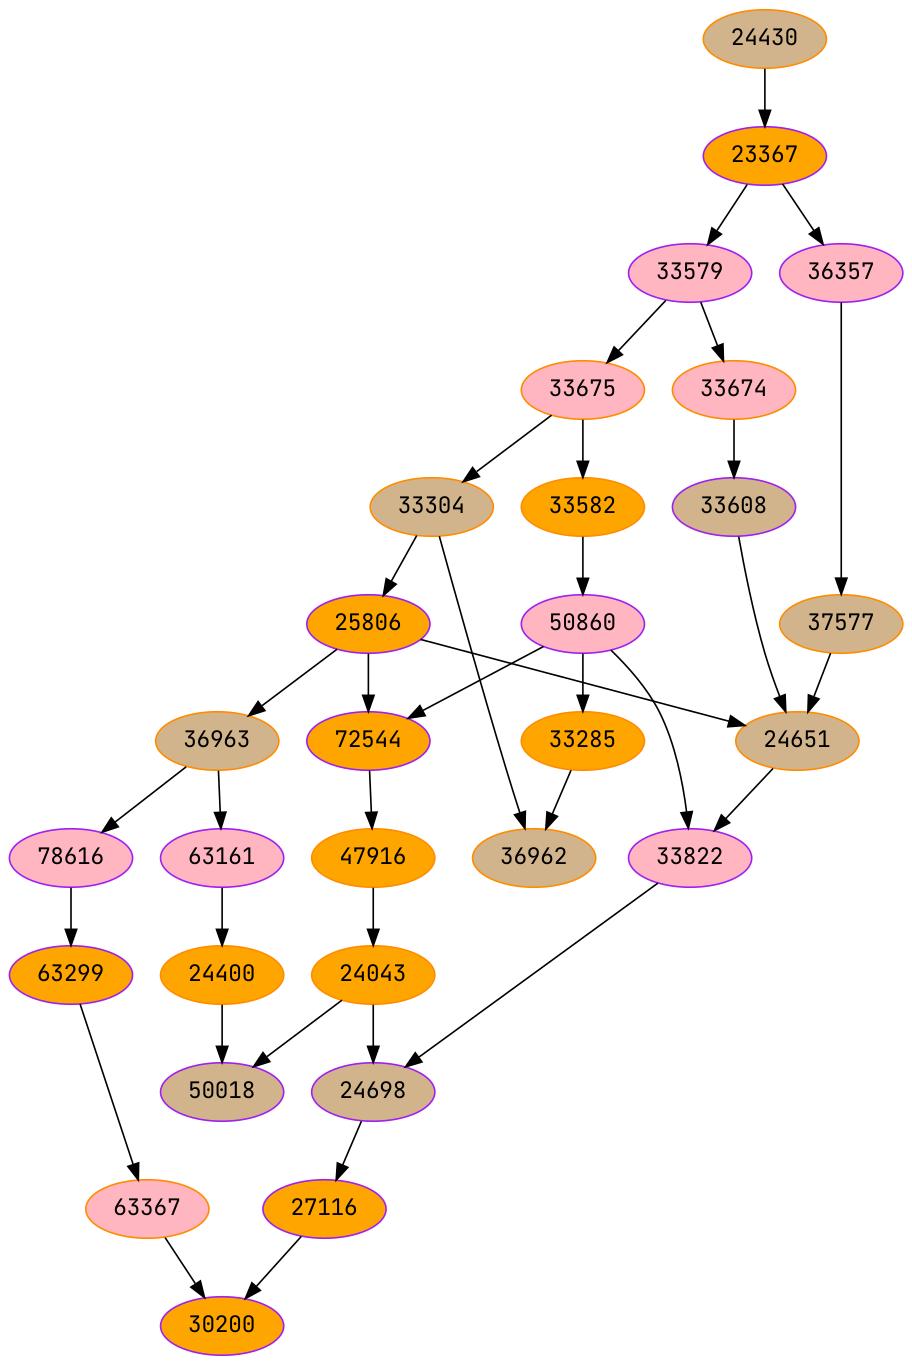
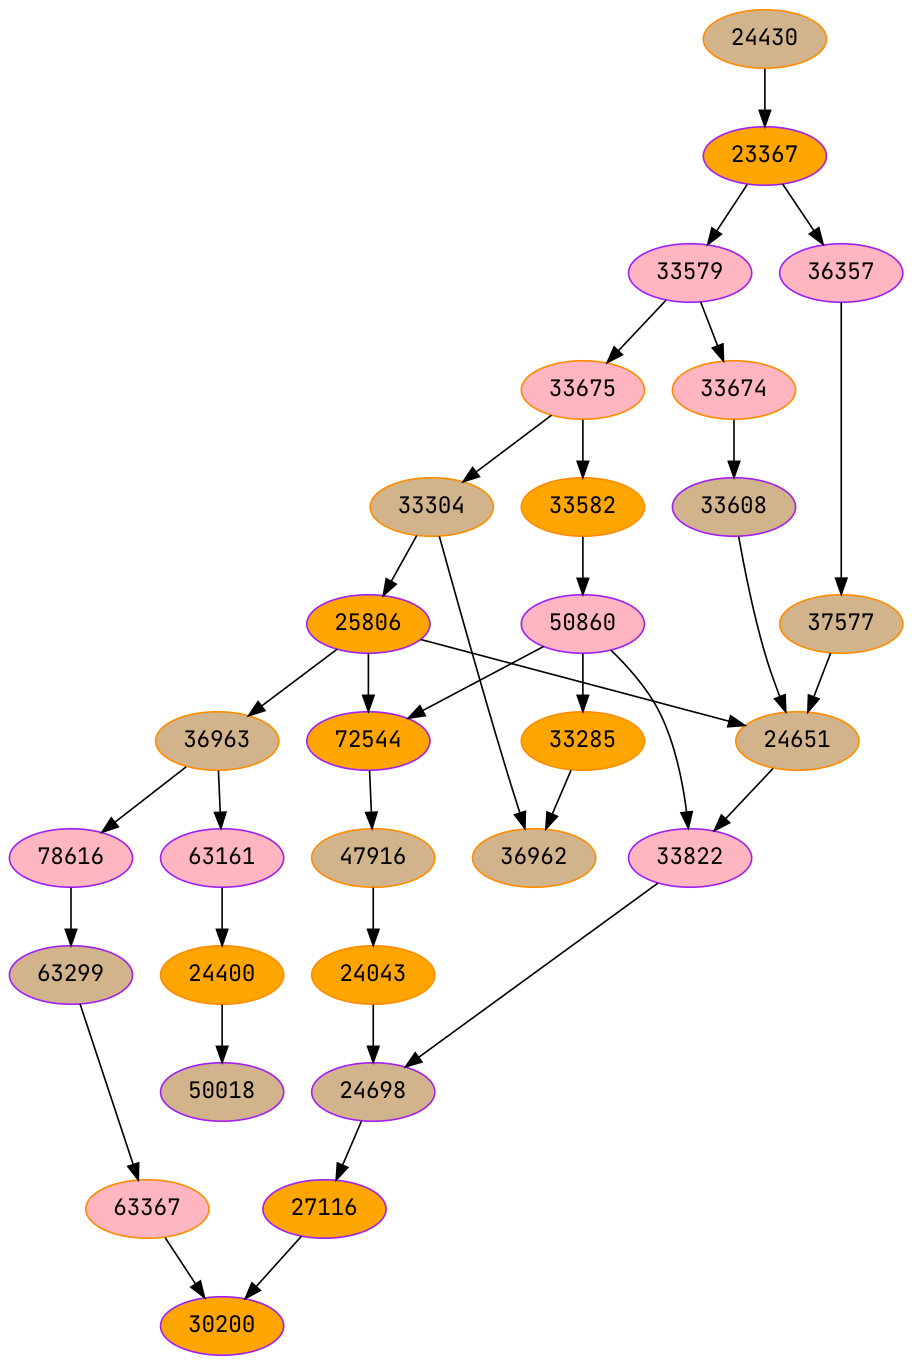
node "47916": fillcolor orange -> tan
node "63299": fillcolor orange -> tan
edge "24043" -> "50018": removed
